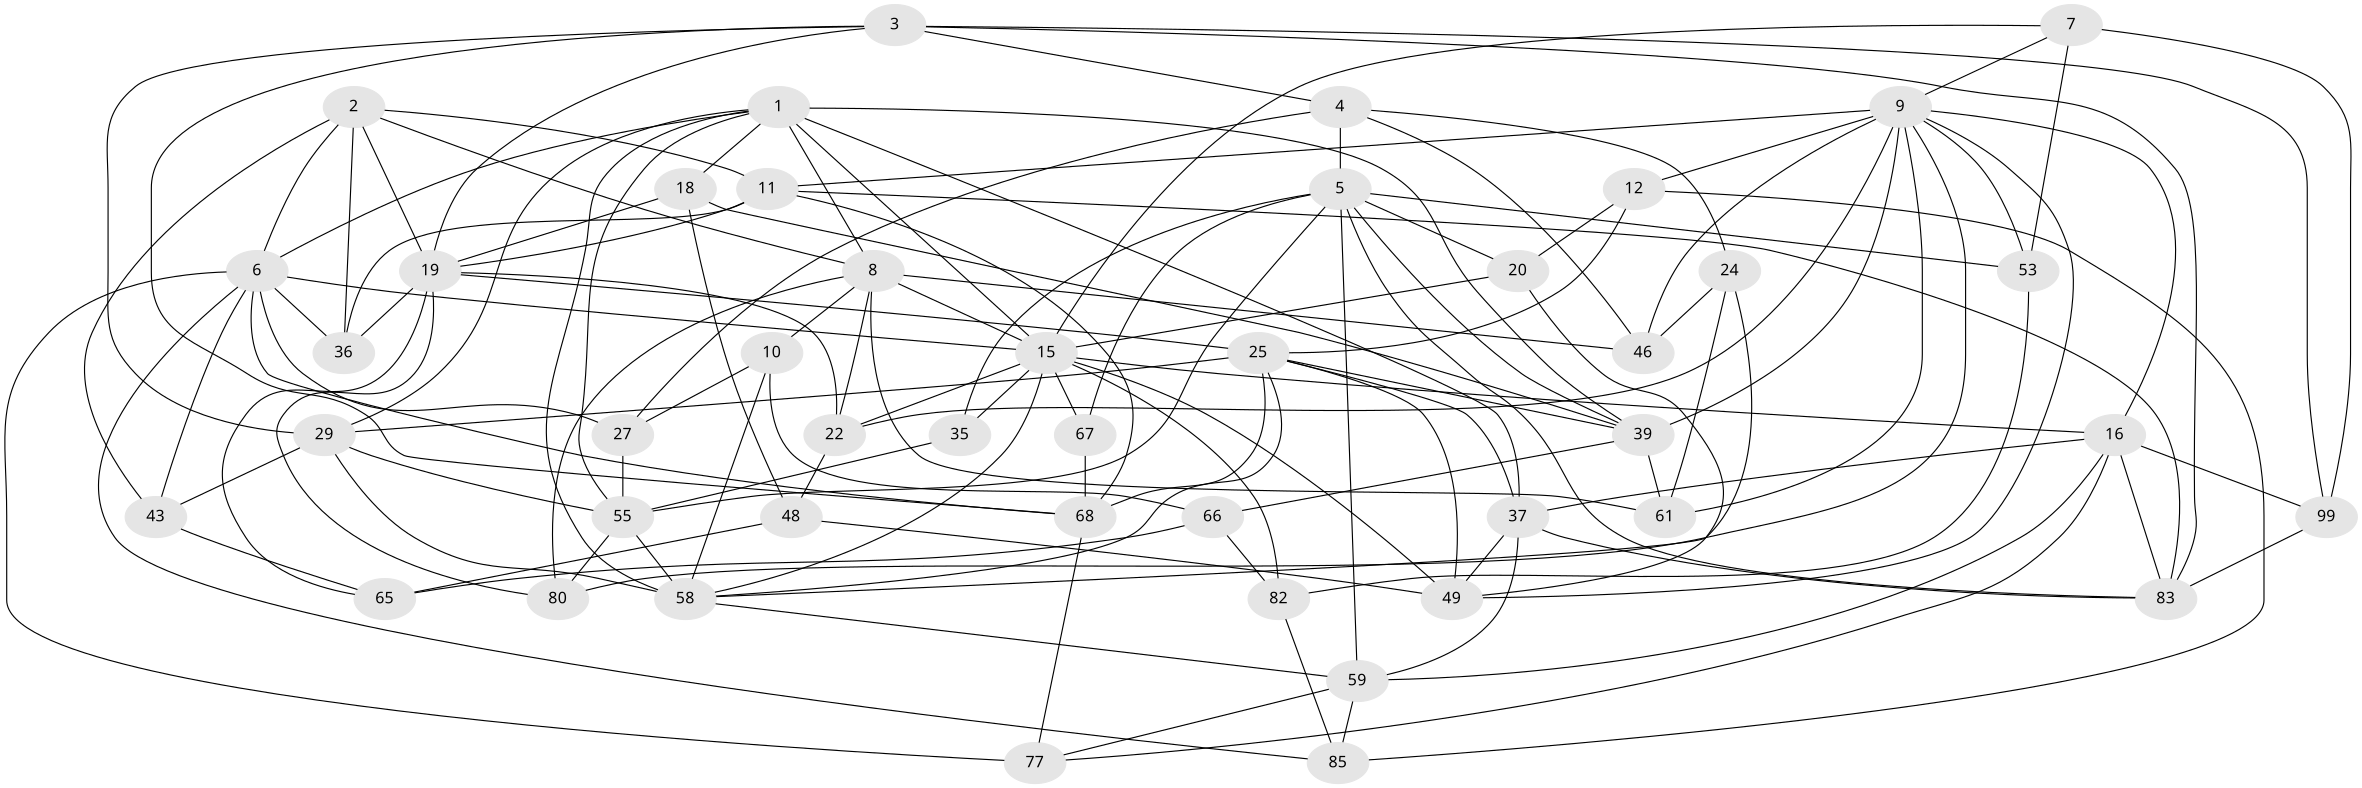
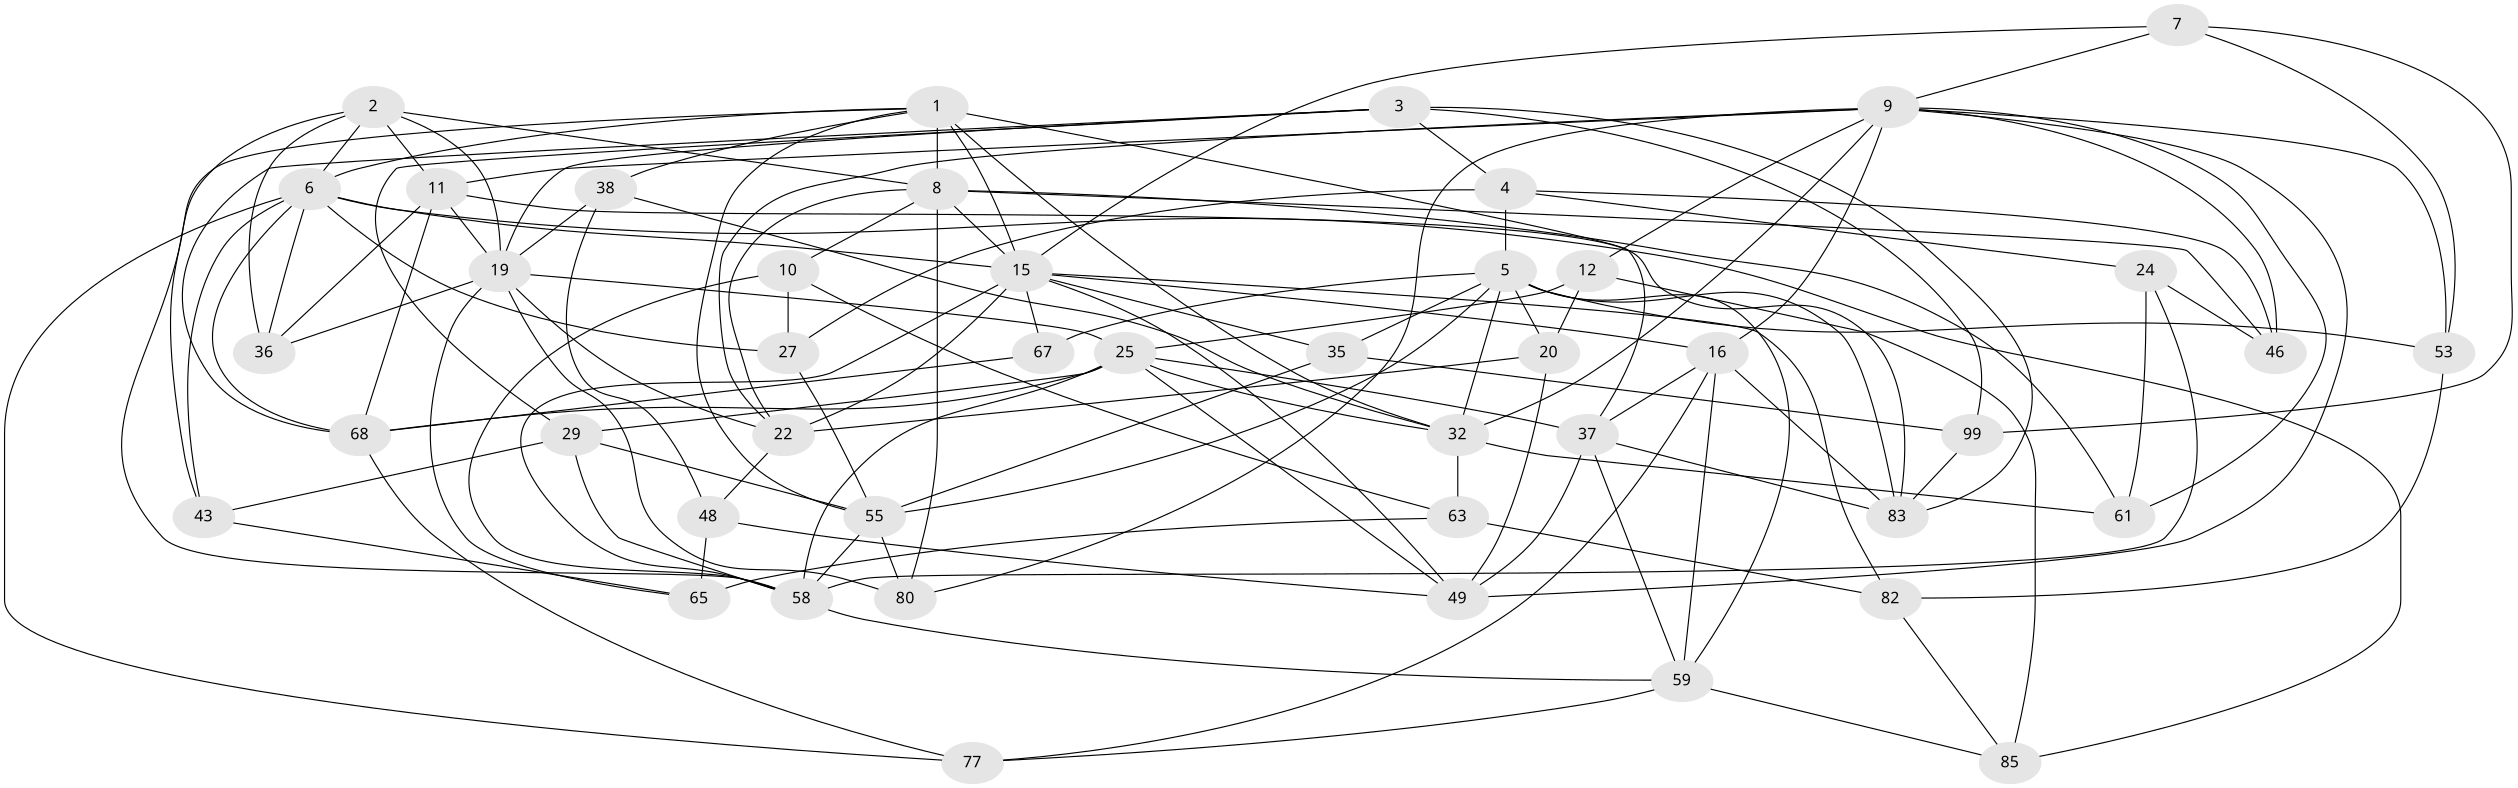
node "18": label "18" -> "38"
edge "1" -- "29": removed
edge "20" -- "15": now "20" -- "22"
node "39": label "39" -> "32"
edge "16" -- "99": now "35" -- "99"
node "66": label "66" -> "63"
